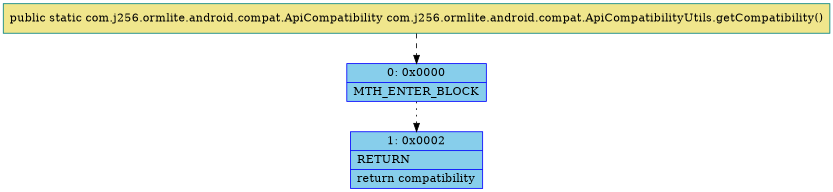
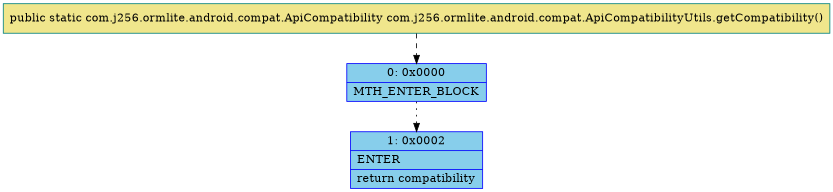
node "1: 0x0002": text "RETURN" -> "ENTER"
